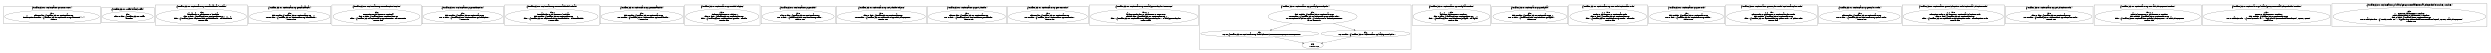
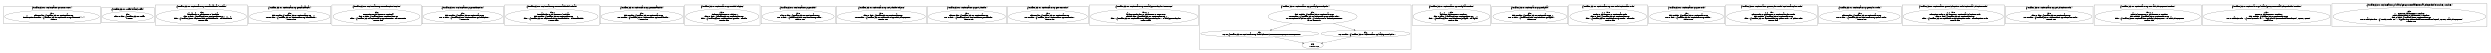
node "id:0 this = this: @ts_files/33.ts: %dflt number": label "id:0 this = this: @ts_files/33.ts: %dflt number" -> "id:0 this = this: @ts_files/33.ts: %dflt return"
